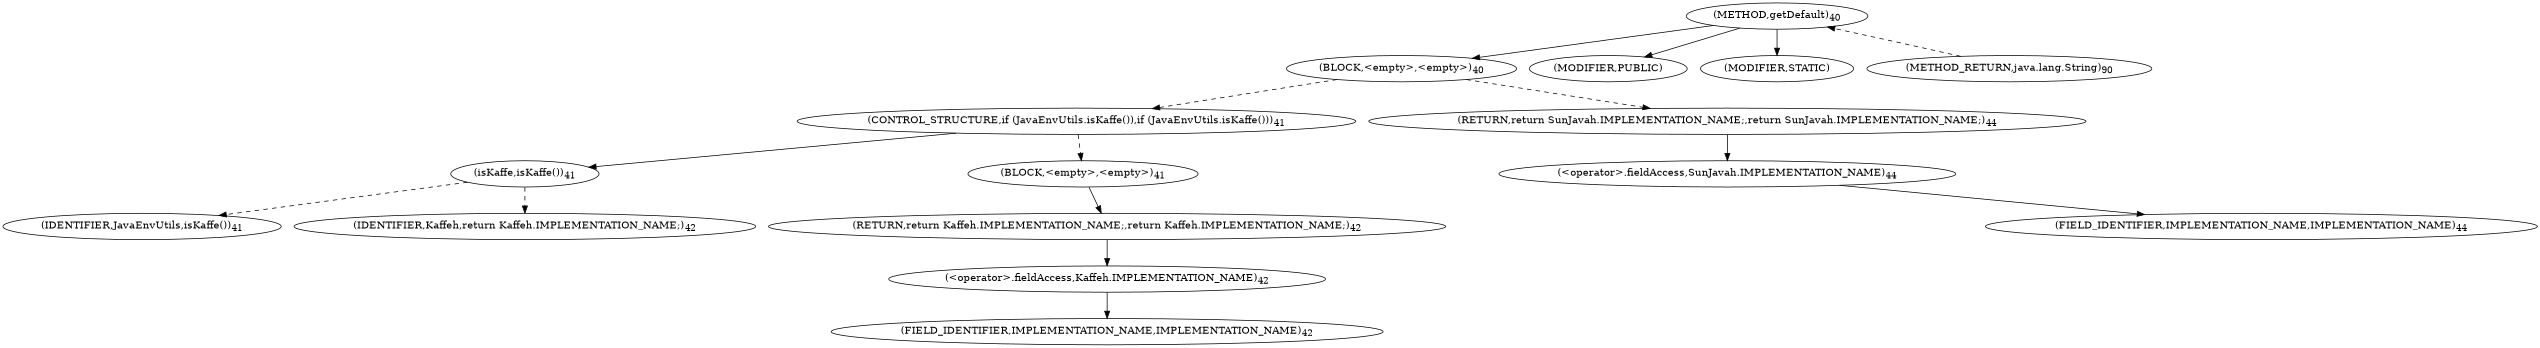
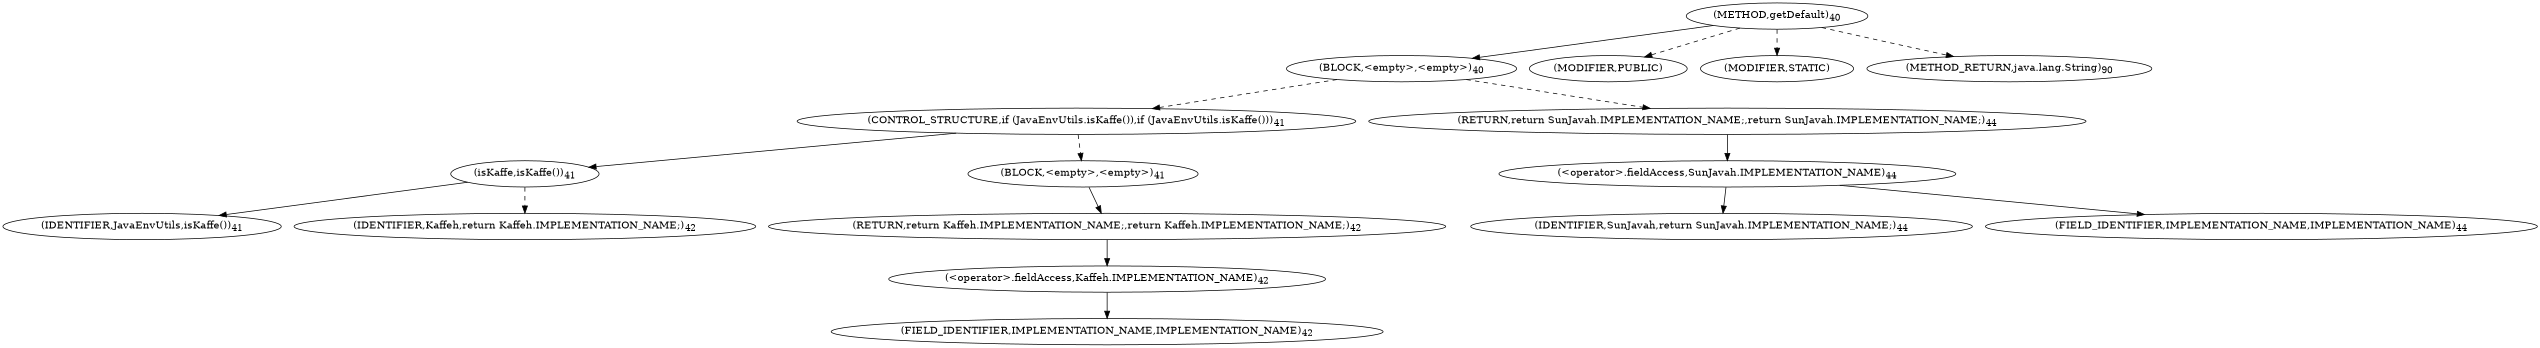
edge "(METHOD,getDefault)" -> "(MODIFIER,STATIC)": style solid -> dashed
edge "(METHOD,getDefault)" -> "(MODIFIER,PUBLIC)": style solid -> dashed
edge "(METHOD_RETURN,java.lang.String)" -> "(METHOD,getDefault)": reversed
edge "(isKaffe,isKaffe())" -> "(IDENTIFIER,JavaEnvUtils,isKaffe())": style dashed -> solid
node "(IDENTIFIER,SunJavah,return SunJavah.IMPLEMENTATION_NAME;)": added
